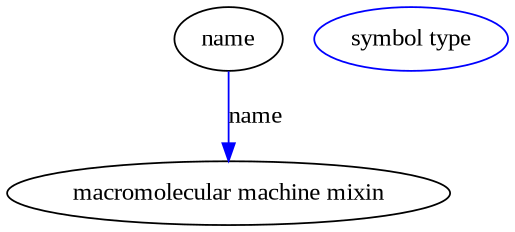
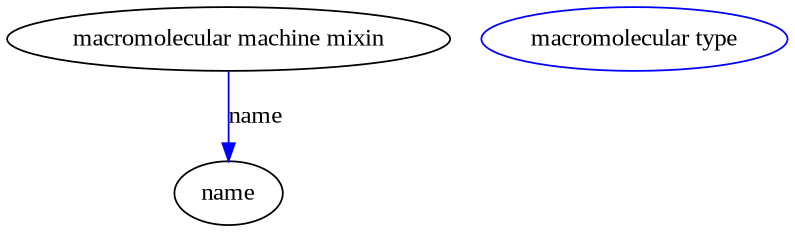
node "symbol type": label "symbol type" -> "macromolecular type"
edge "name" -> "macromolecular machine mixin": reversed
